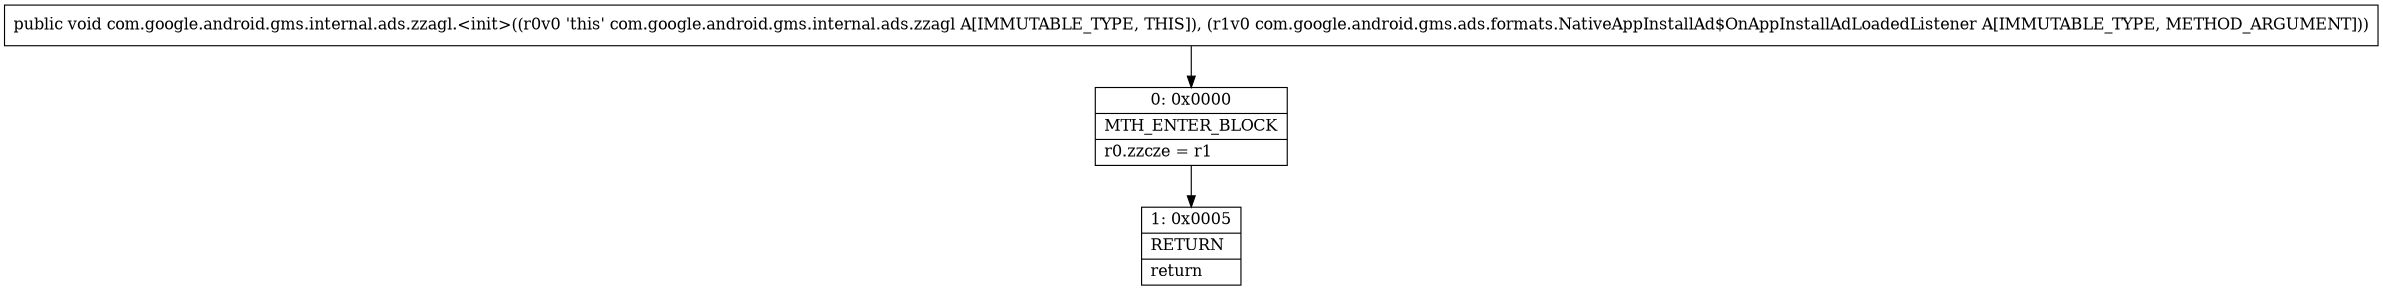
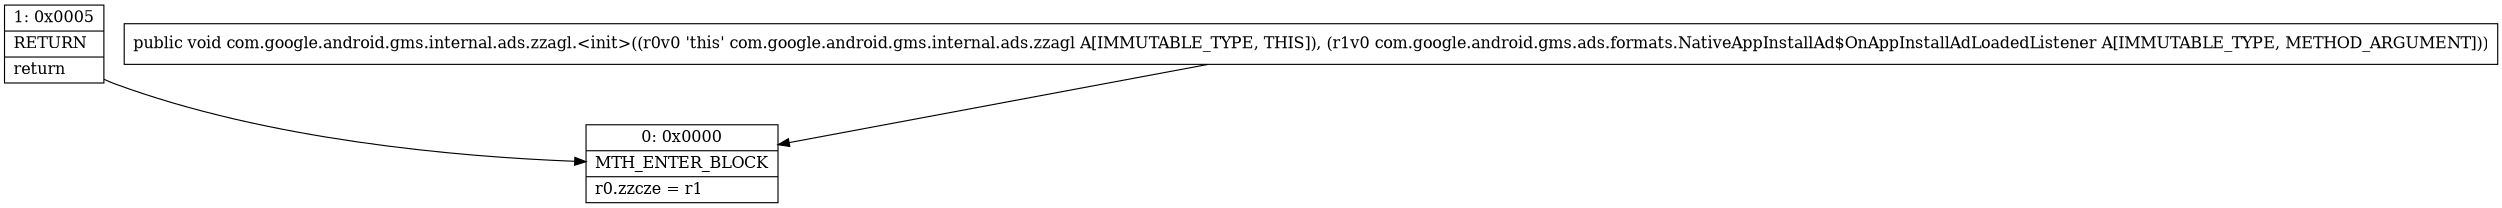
edge "0: 0x0000" -> "1: 0x0005": reversed
